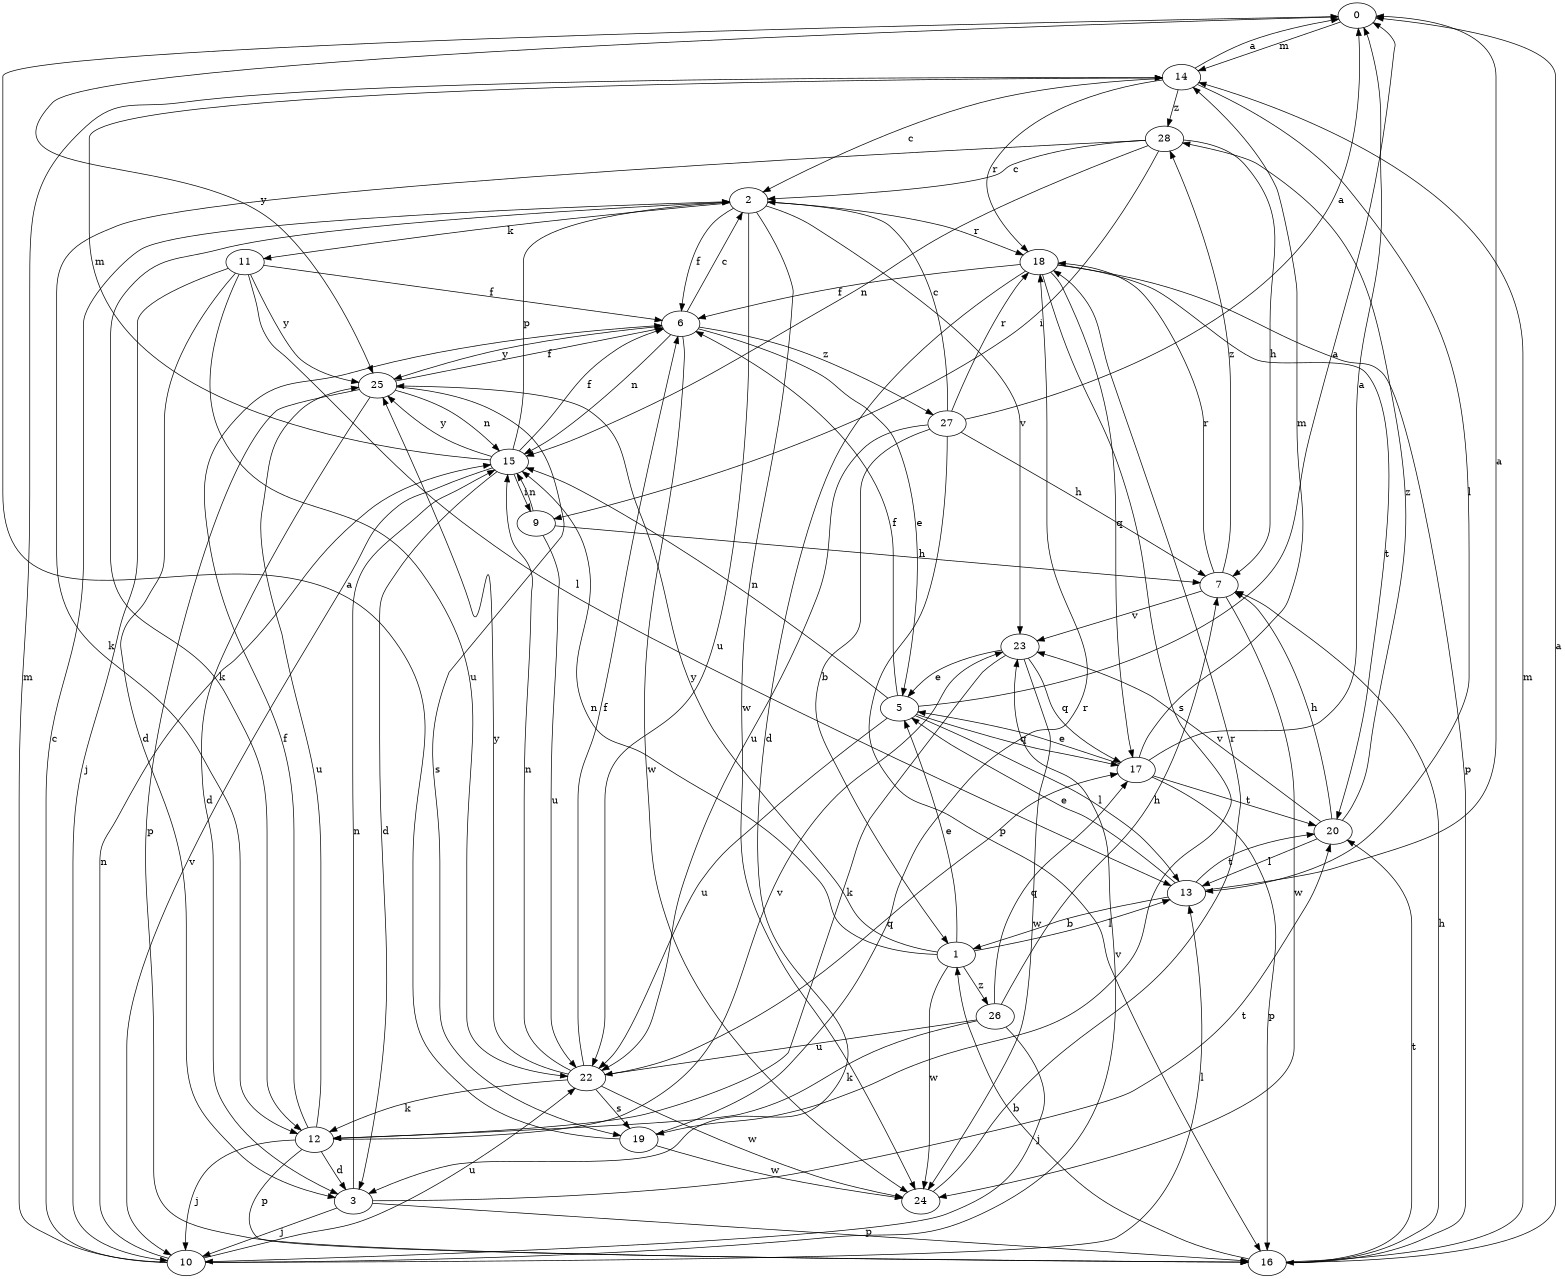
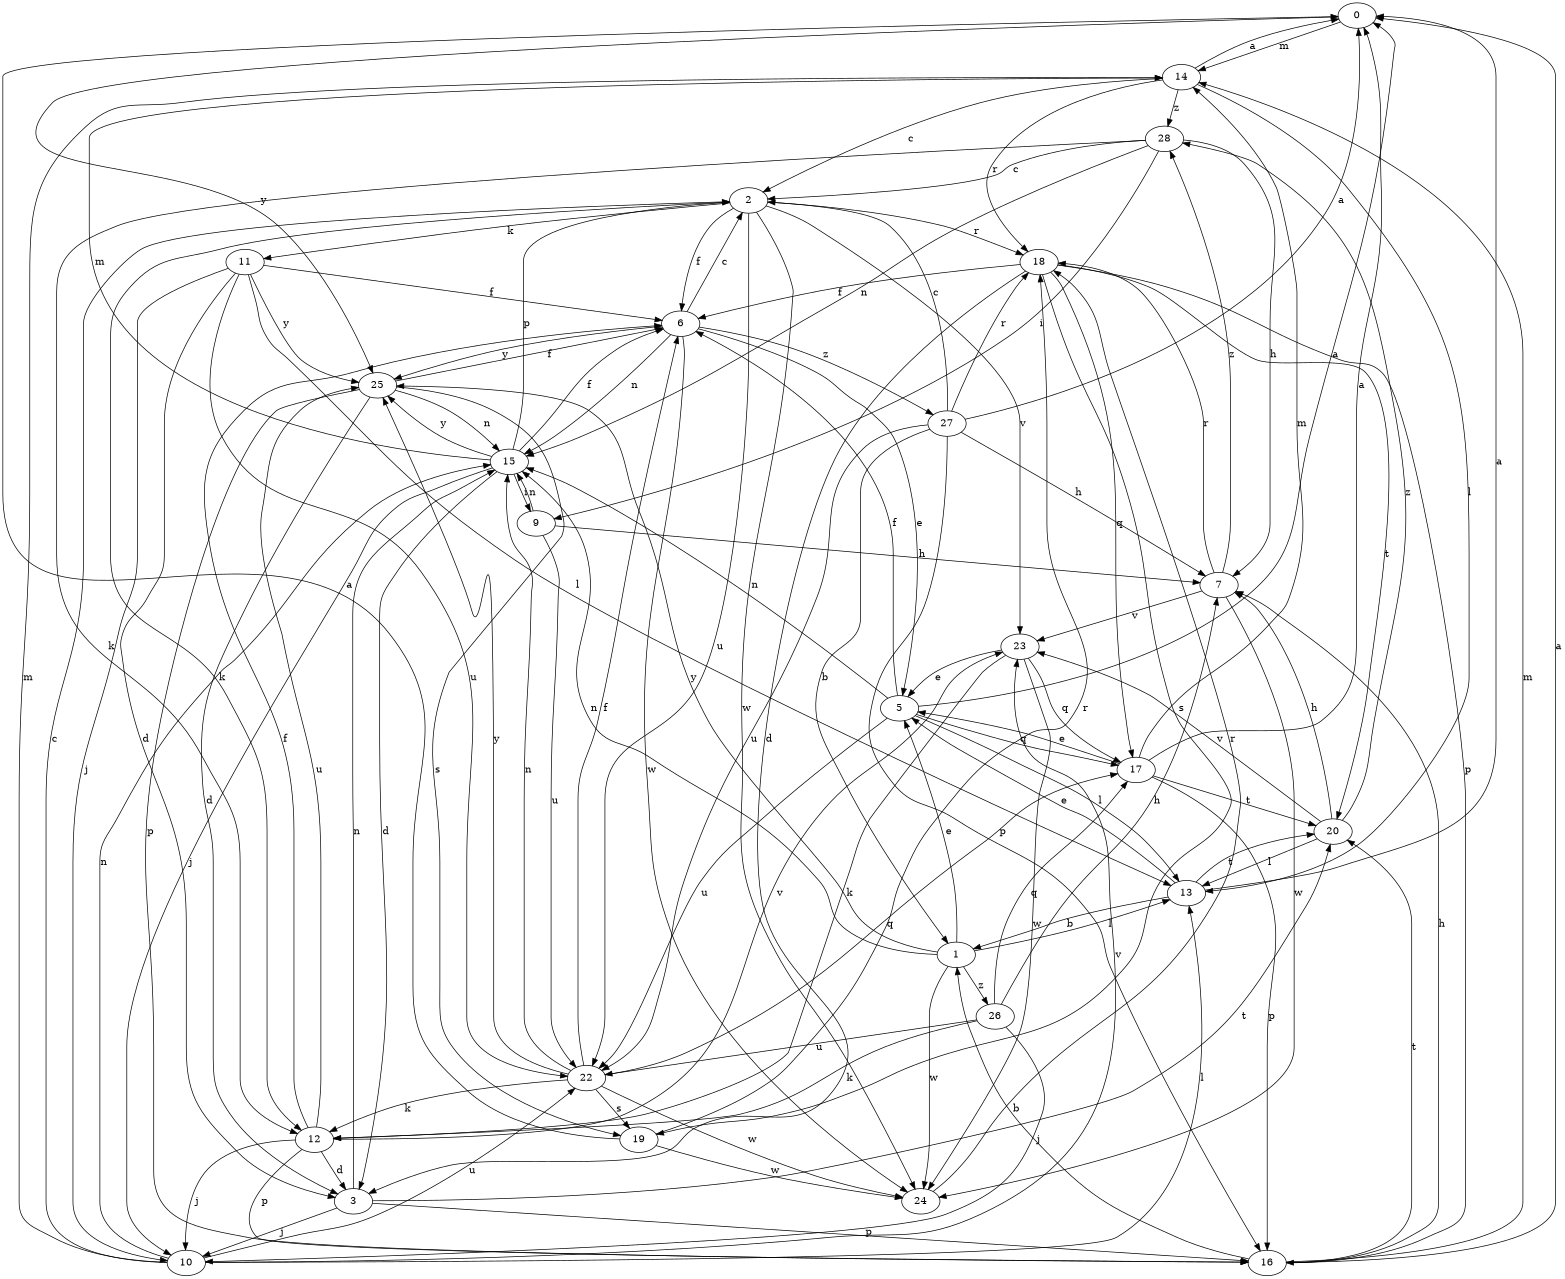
edge "15" -> "10": label "v" -> "j"
